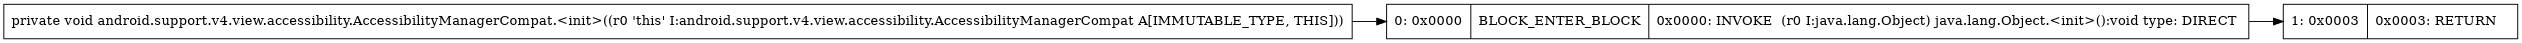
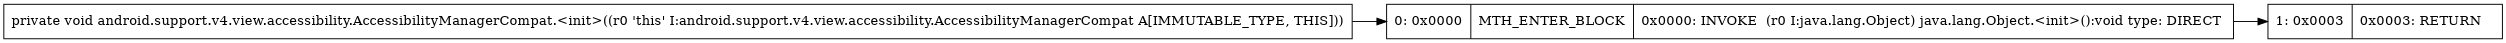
node "0: 0x0000": text "BLOCK_ENTER_BLOCK" -> "MTH_ENTER_BLOCK"
